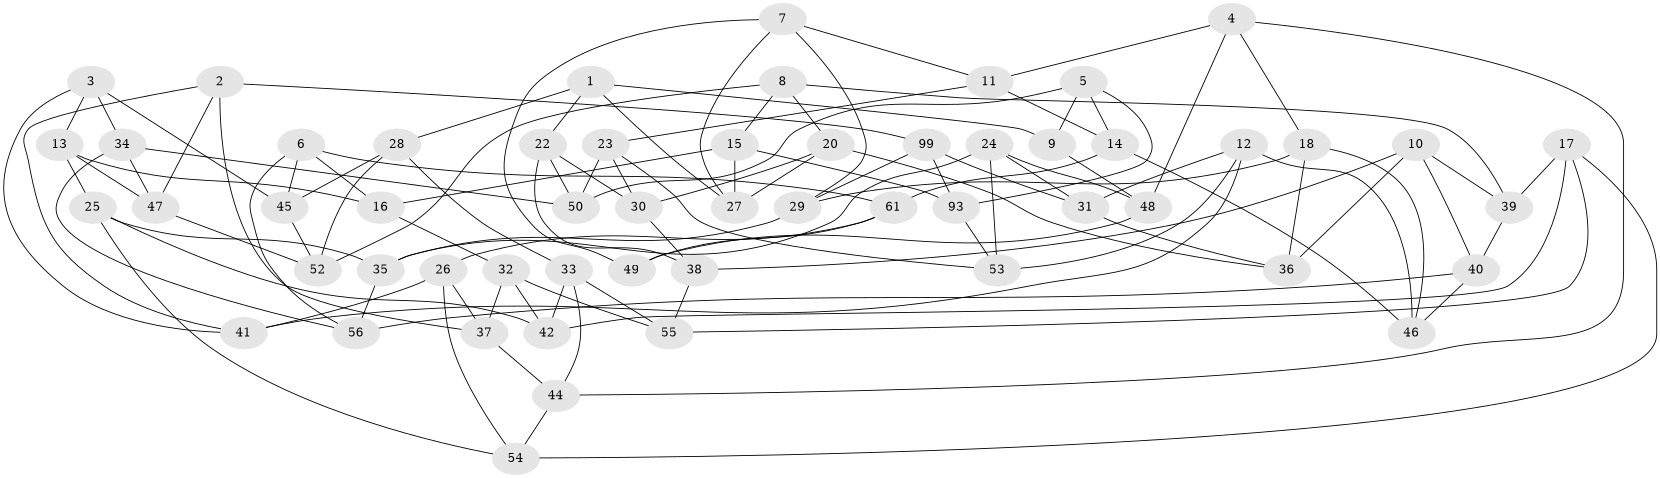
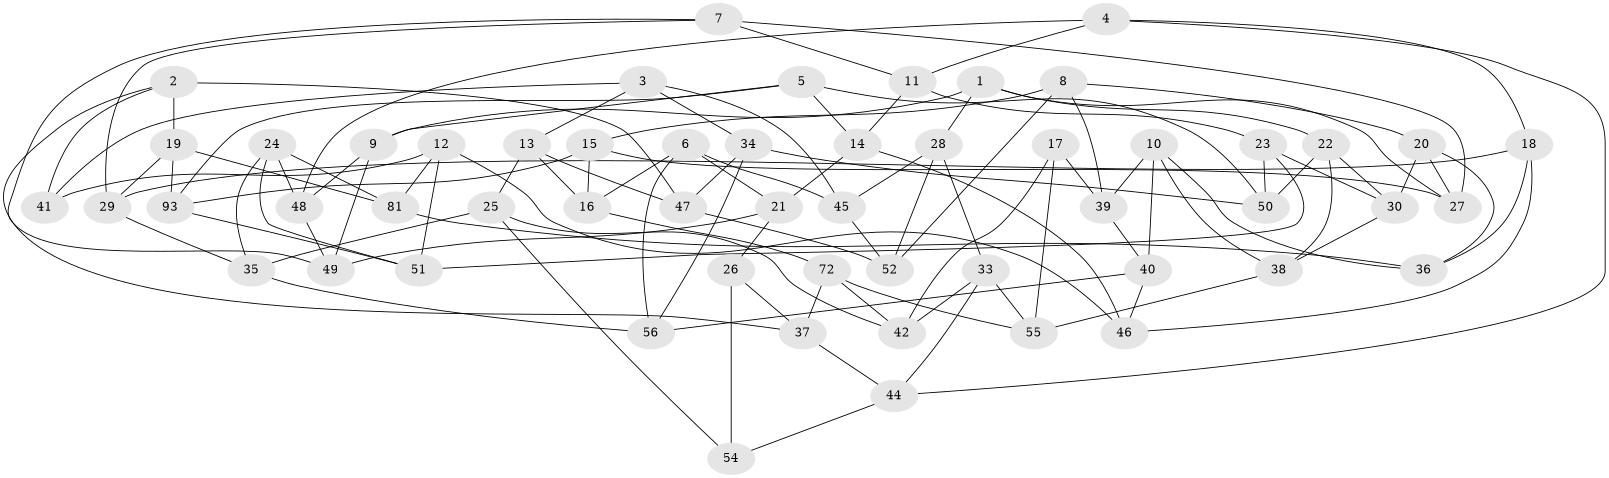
node "99": label "99" -> "19"
edge "9" -- "49": added
node "61": label "61" -> "21"
node "31": label "31" -> "81"
node "32": label "32" -> "72"
node "53": label "53" -> "51"
edge "26" -- "41": removed
edge "17" -- "54": removed
